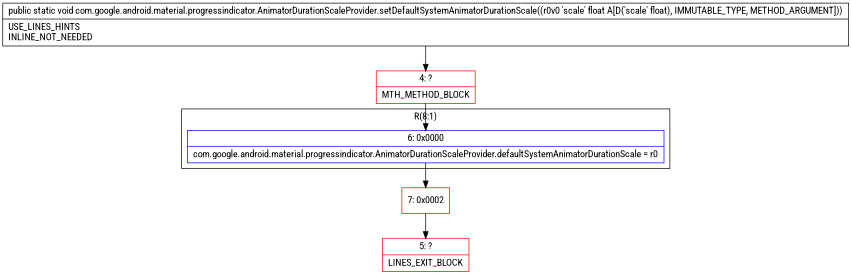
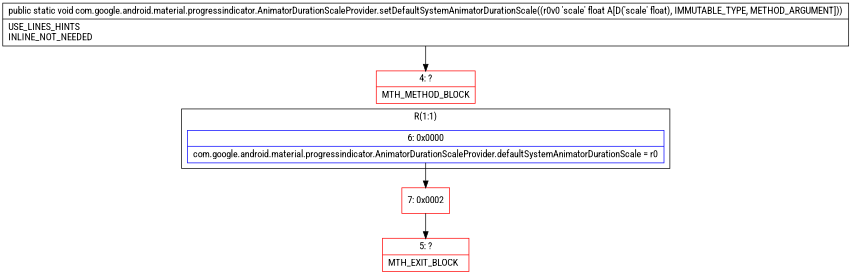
edge "4: ?" -> "6: 0x0000": removed
cluster "R(8:1)": label "R(8:1)" -> "R(1:1)"
node "5: ?": text "LINES_EXIT_BLOCK" -> "MTH_EXIT_BLOCK"
